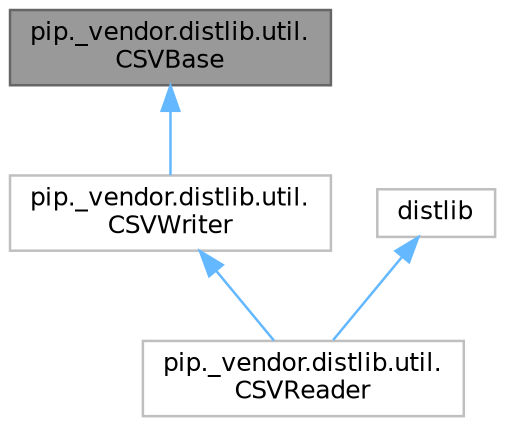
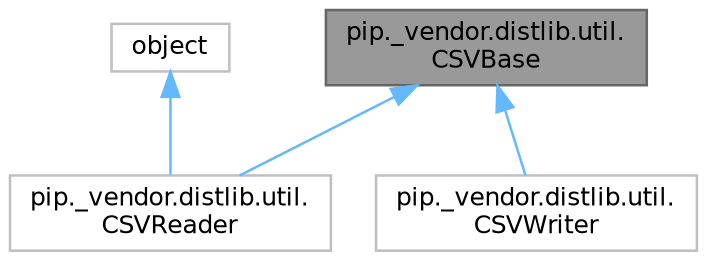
node "distlib": label "distlib" -> "object"
edge "pip._vendor.distlib.util. CSVReader" -> "pip._vendor.distlib.util. CSVWriter": now "pip._vendor.distlib.util. CSVReader" -> "pip._vendor.distlib.util. CSVBase"
